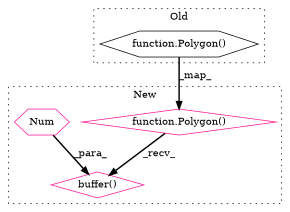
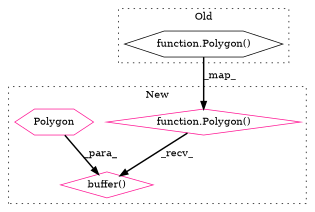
node "Num": label "Num" -> "Polygon"
